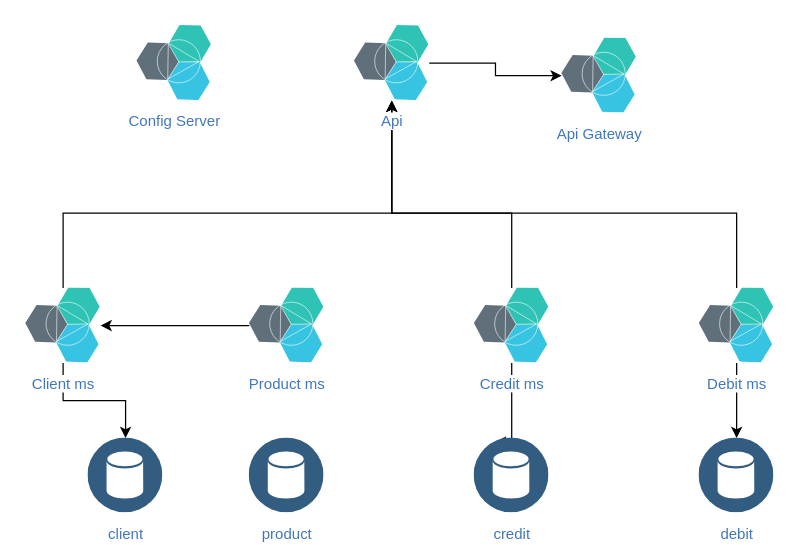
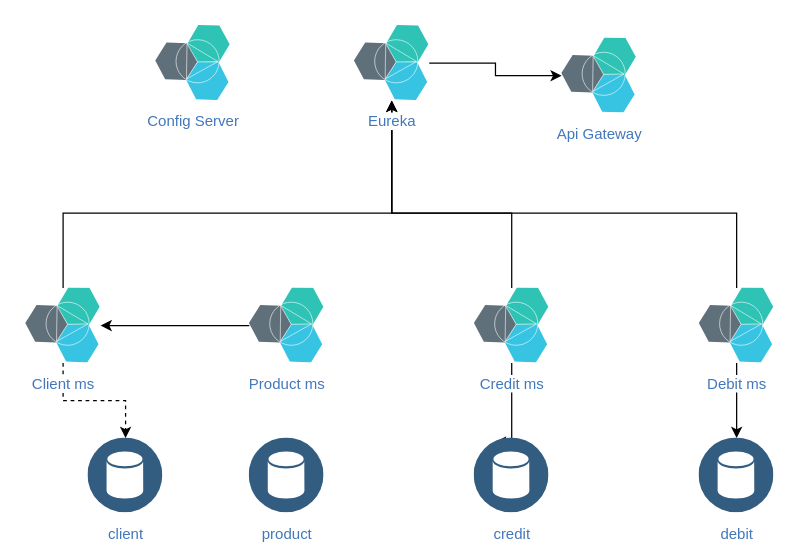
node "Config Server": moved (174, 63) -> (193, 63)
node "Api": label "Api" -> "Eureka"
edge "Client ms" -> "client": style solid -> dashed
